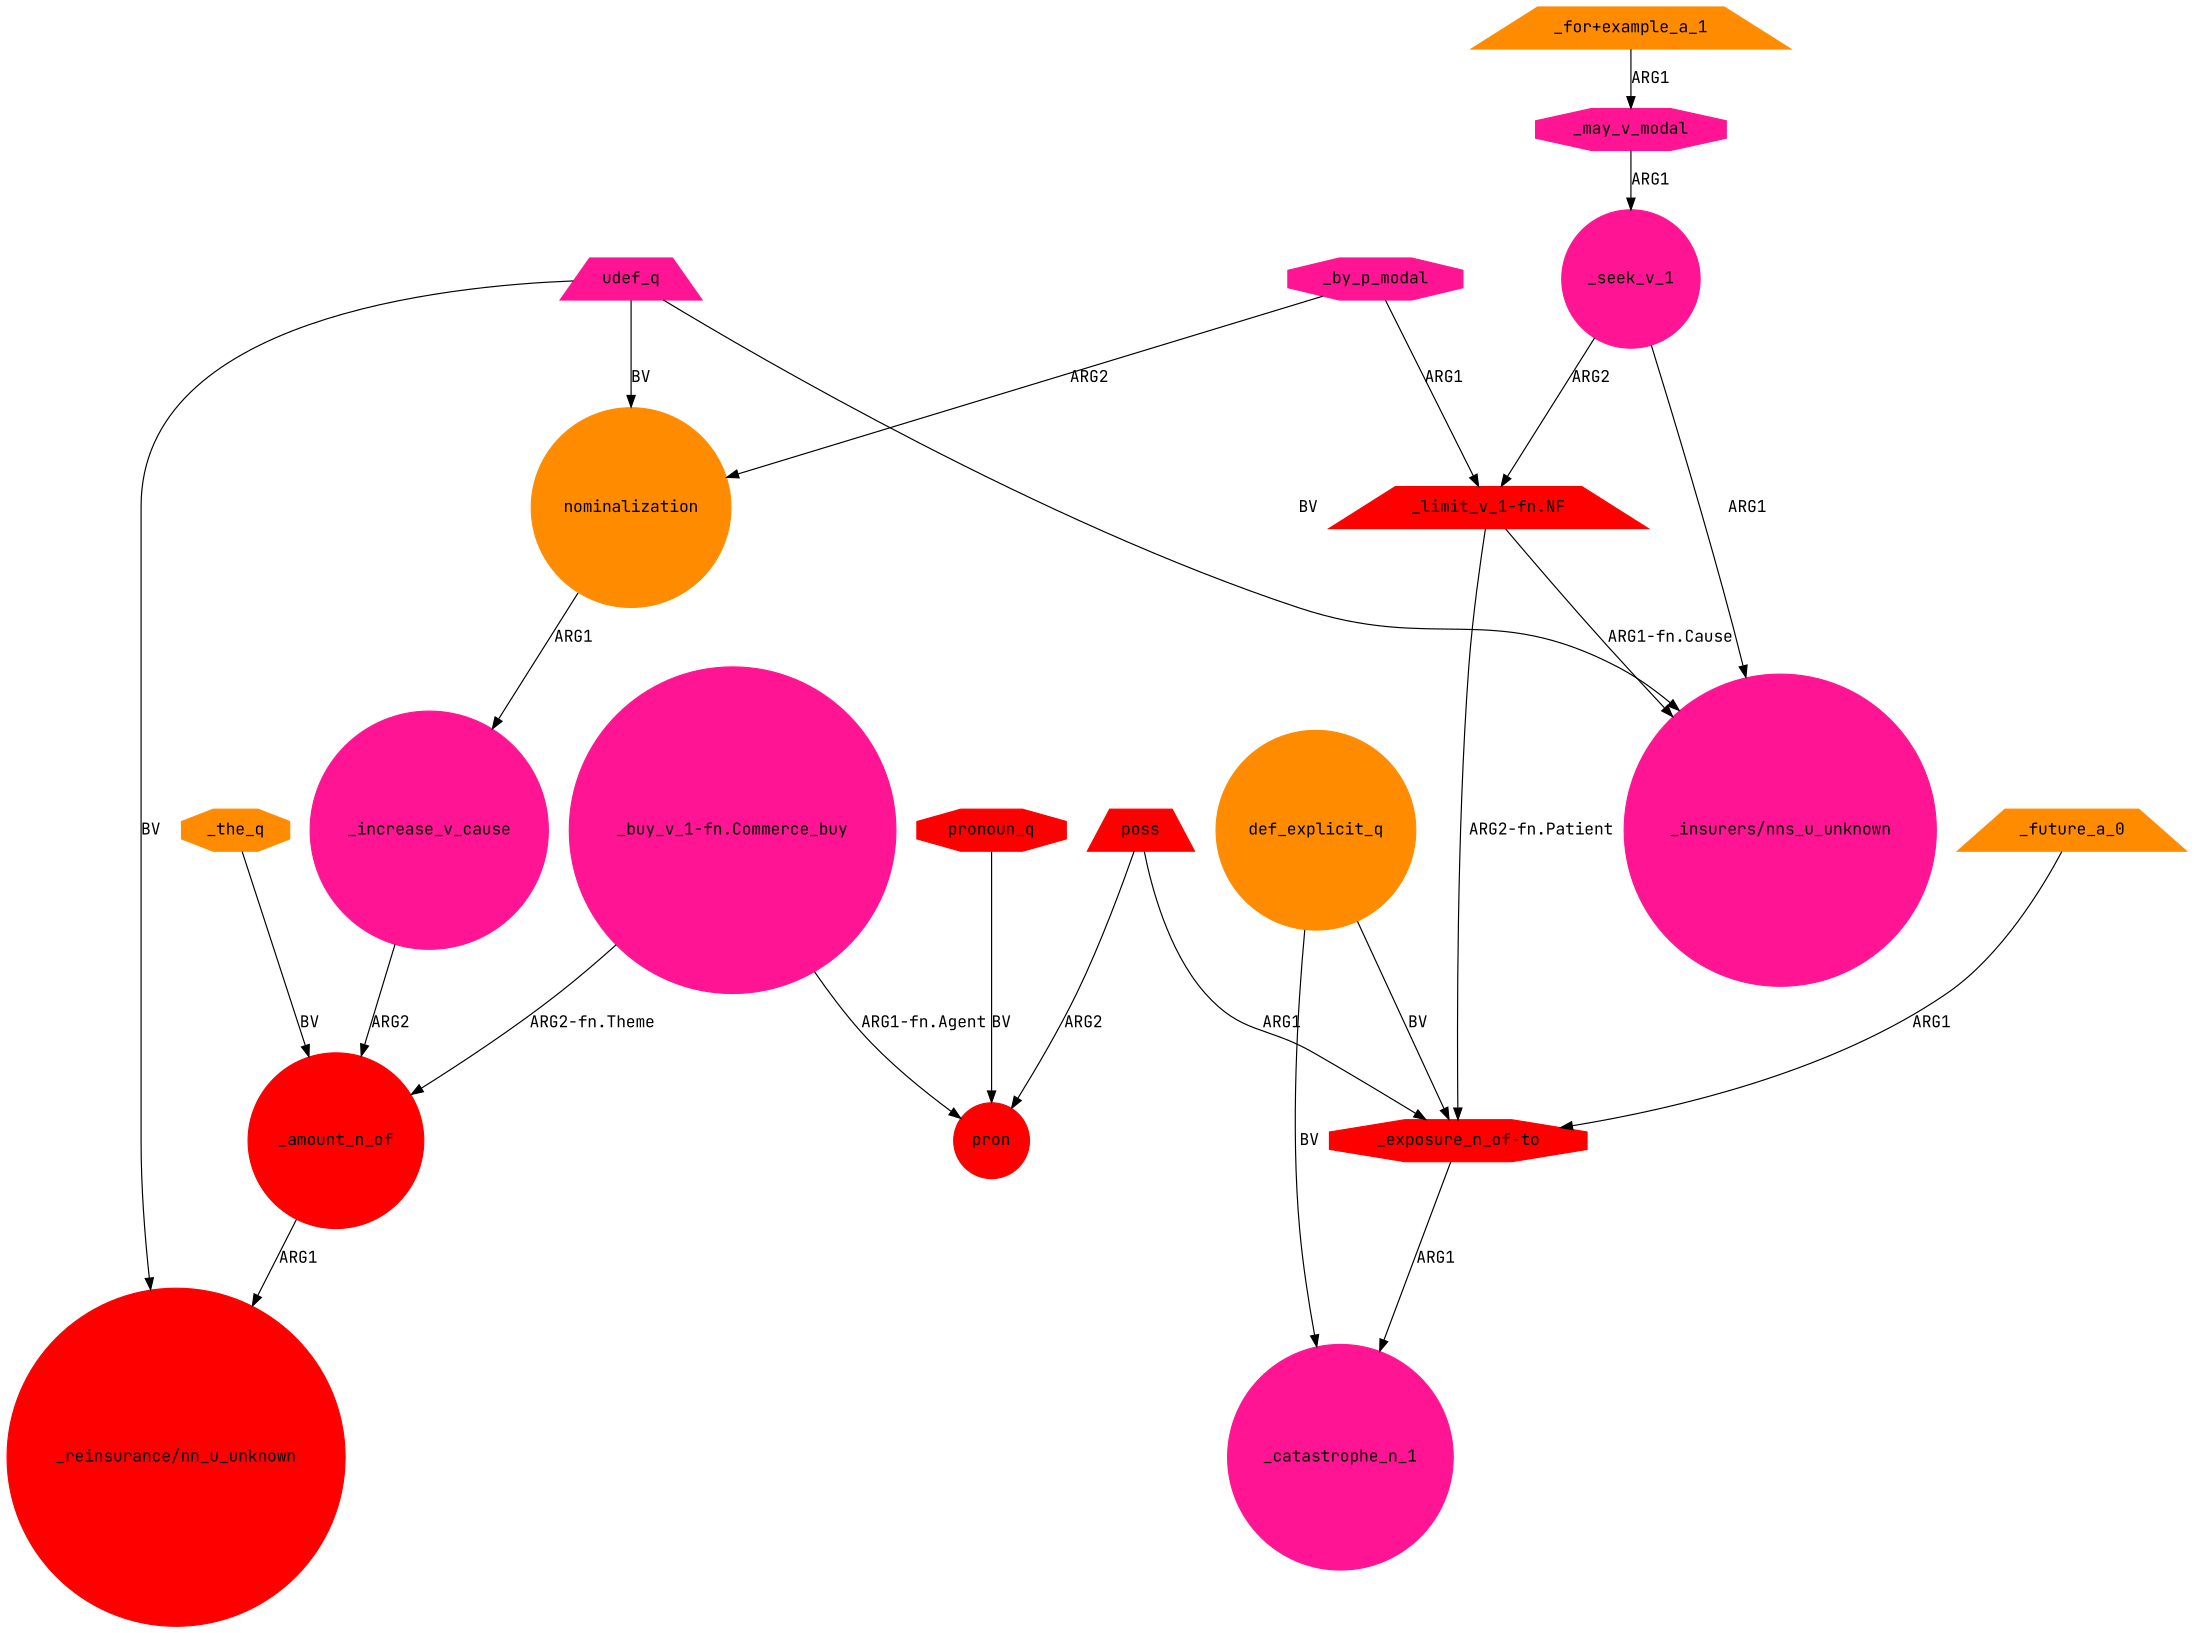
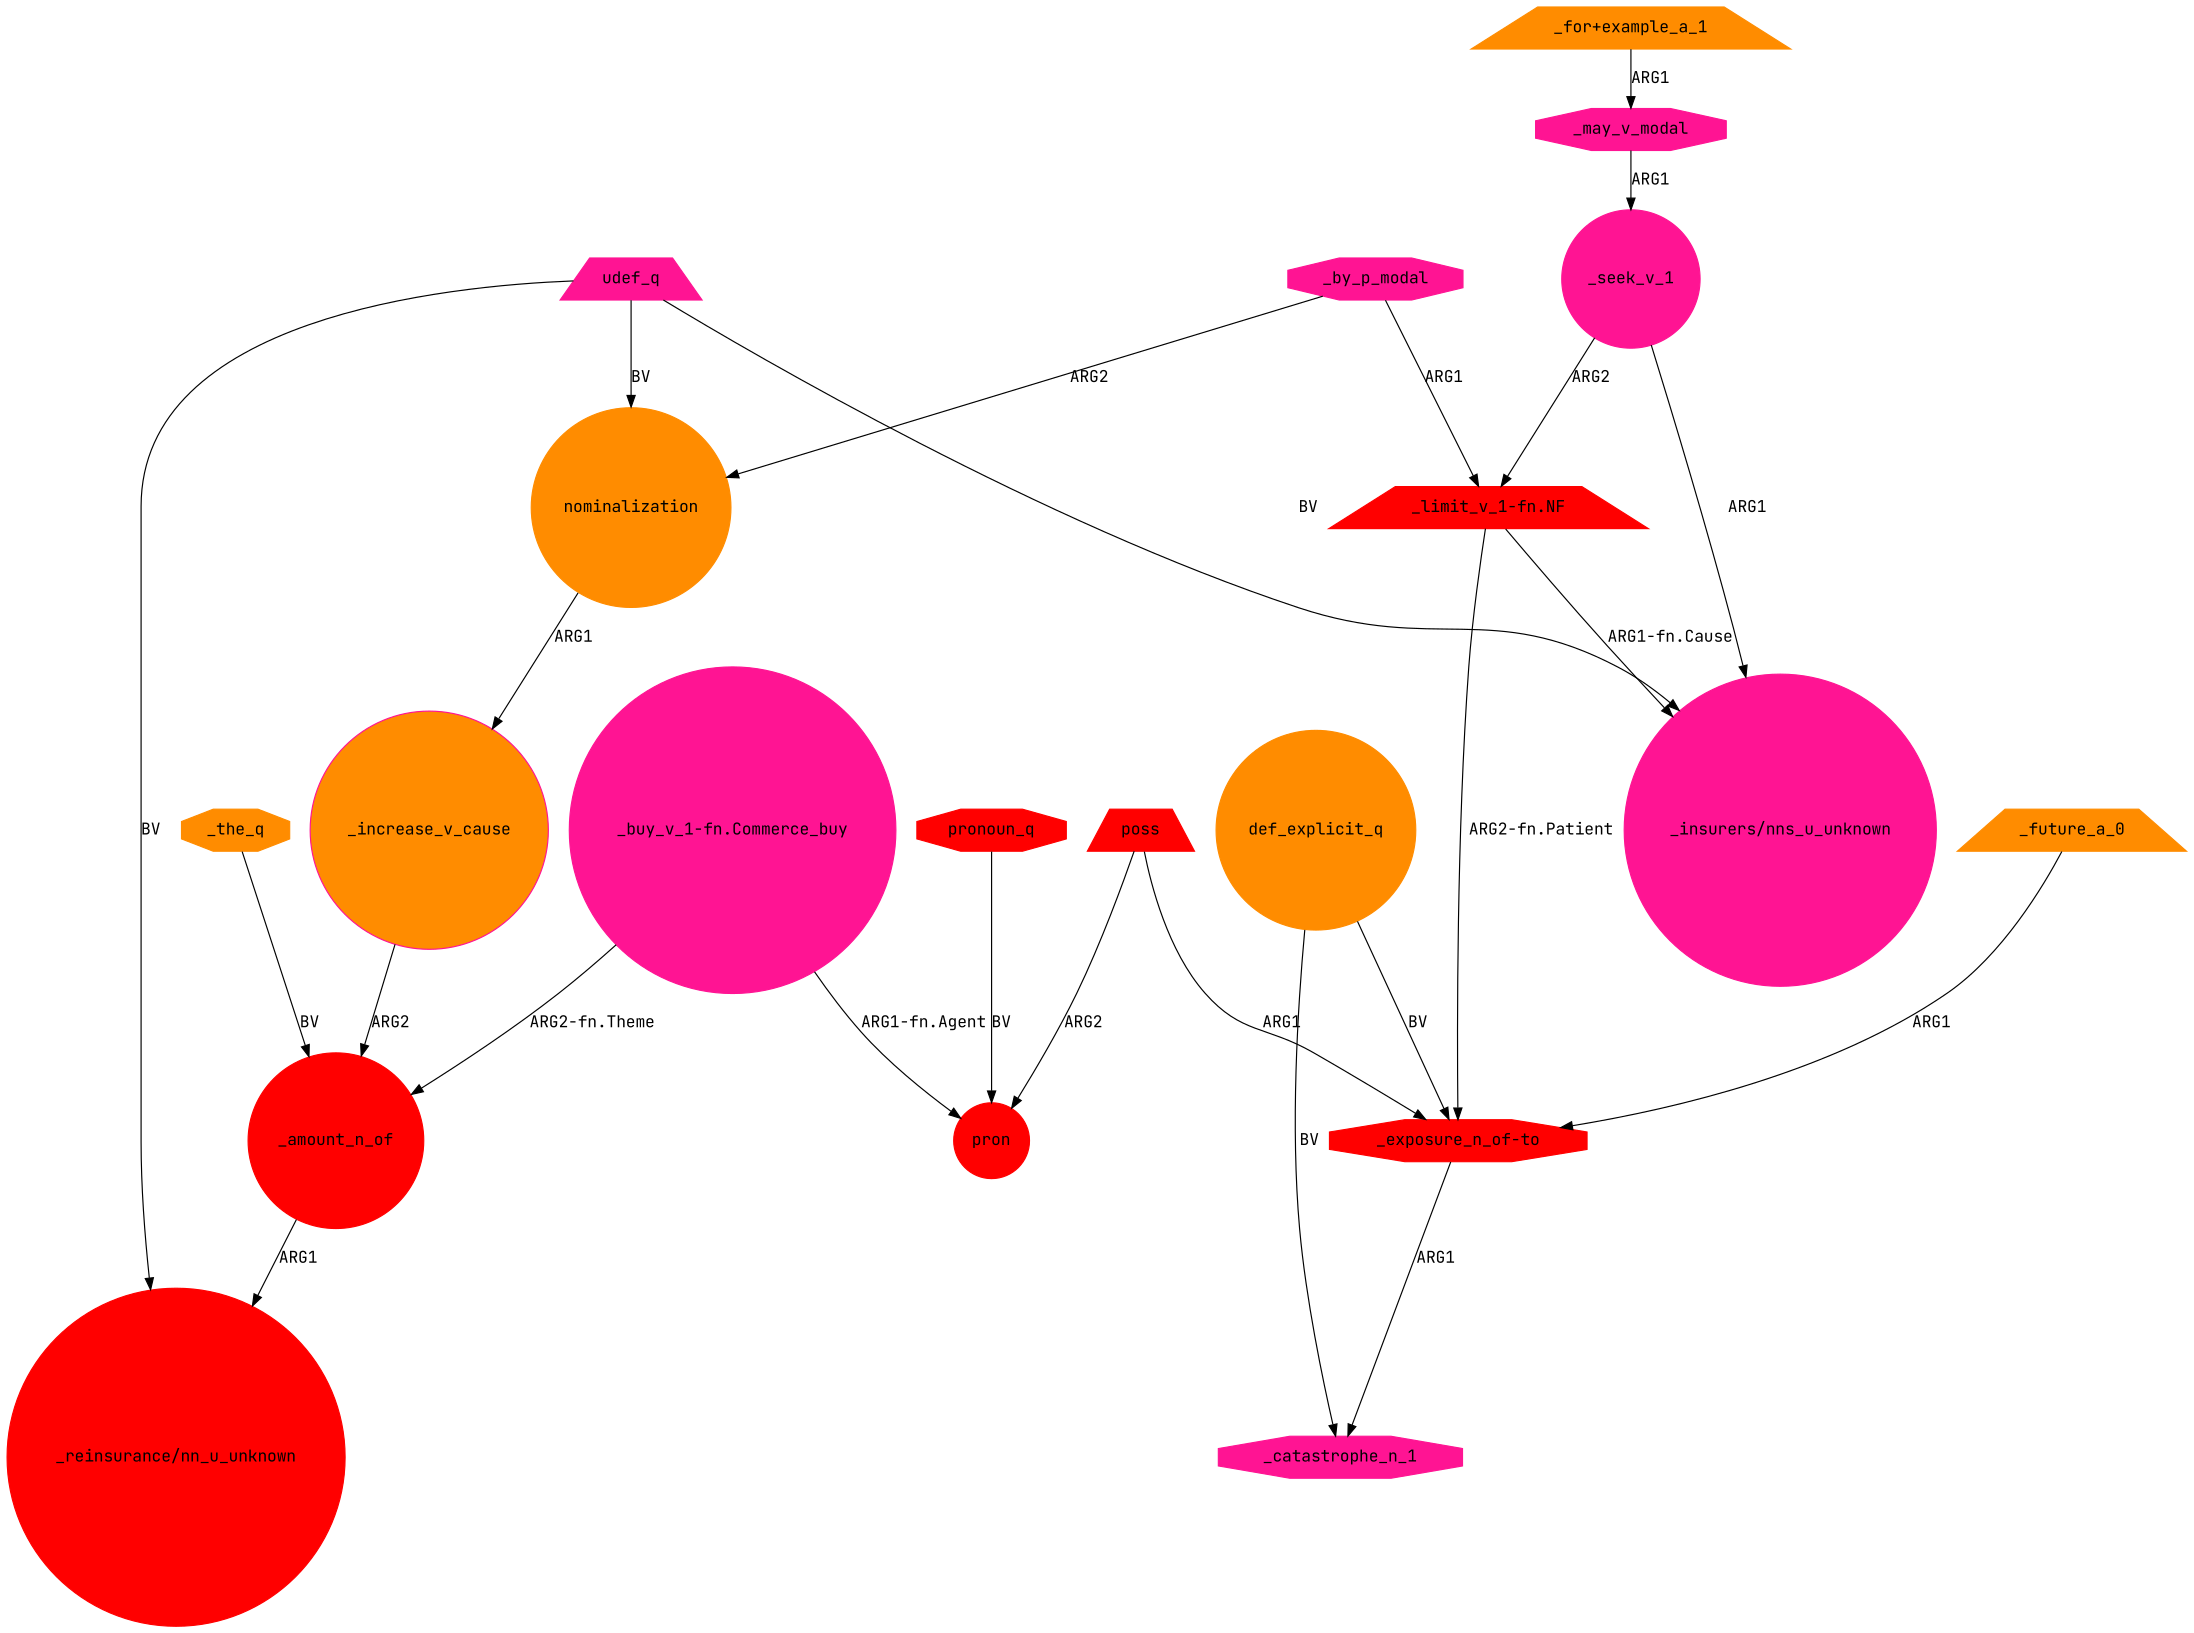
node "_increase_v_cause": fillcolor deeppink -> darkorange
node "_catastrophe_n_1": shape circle -> octagon
